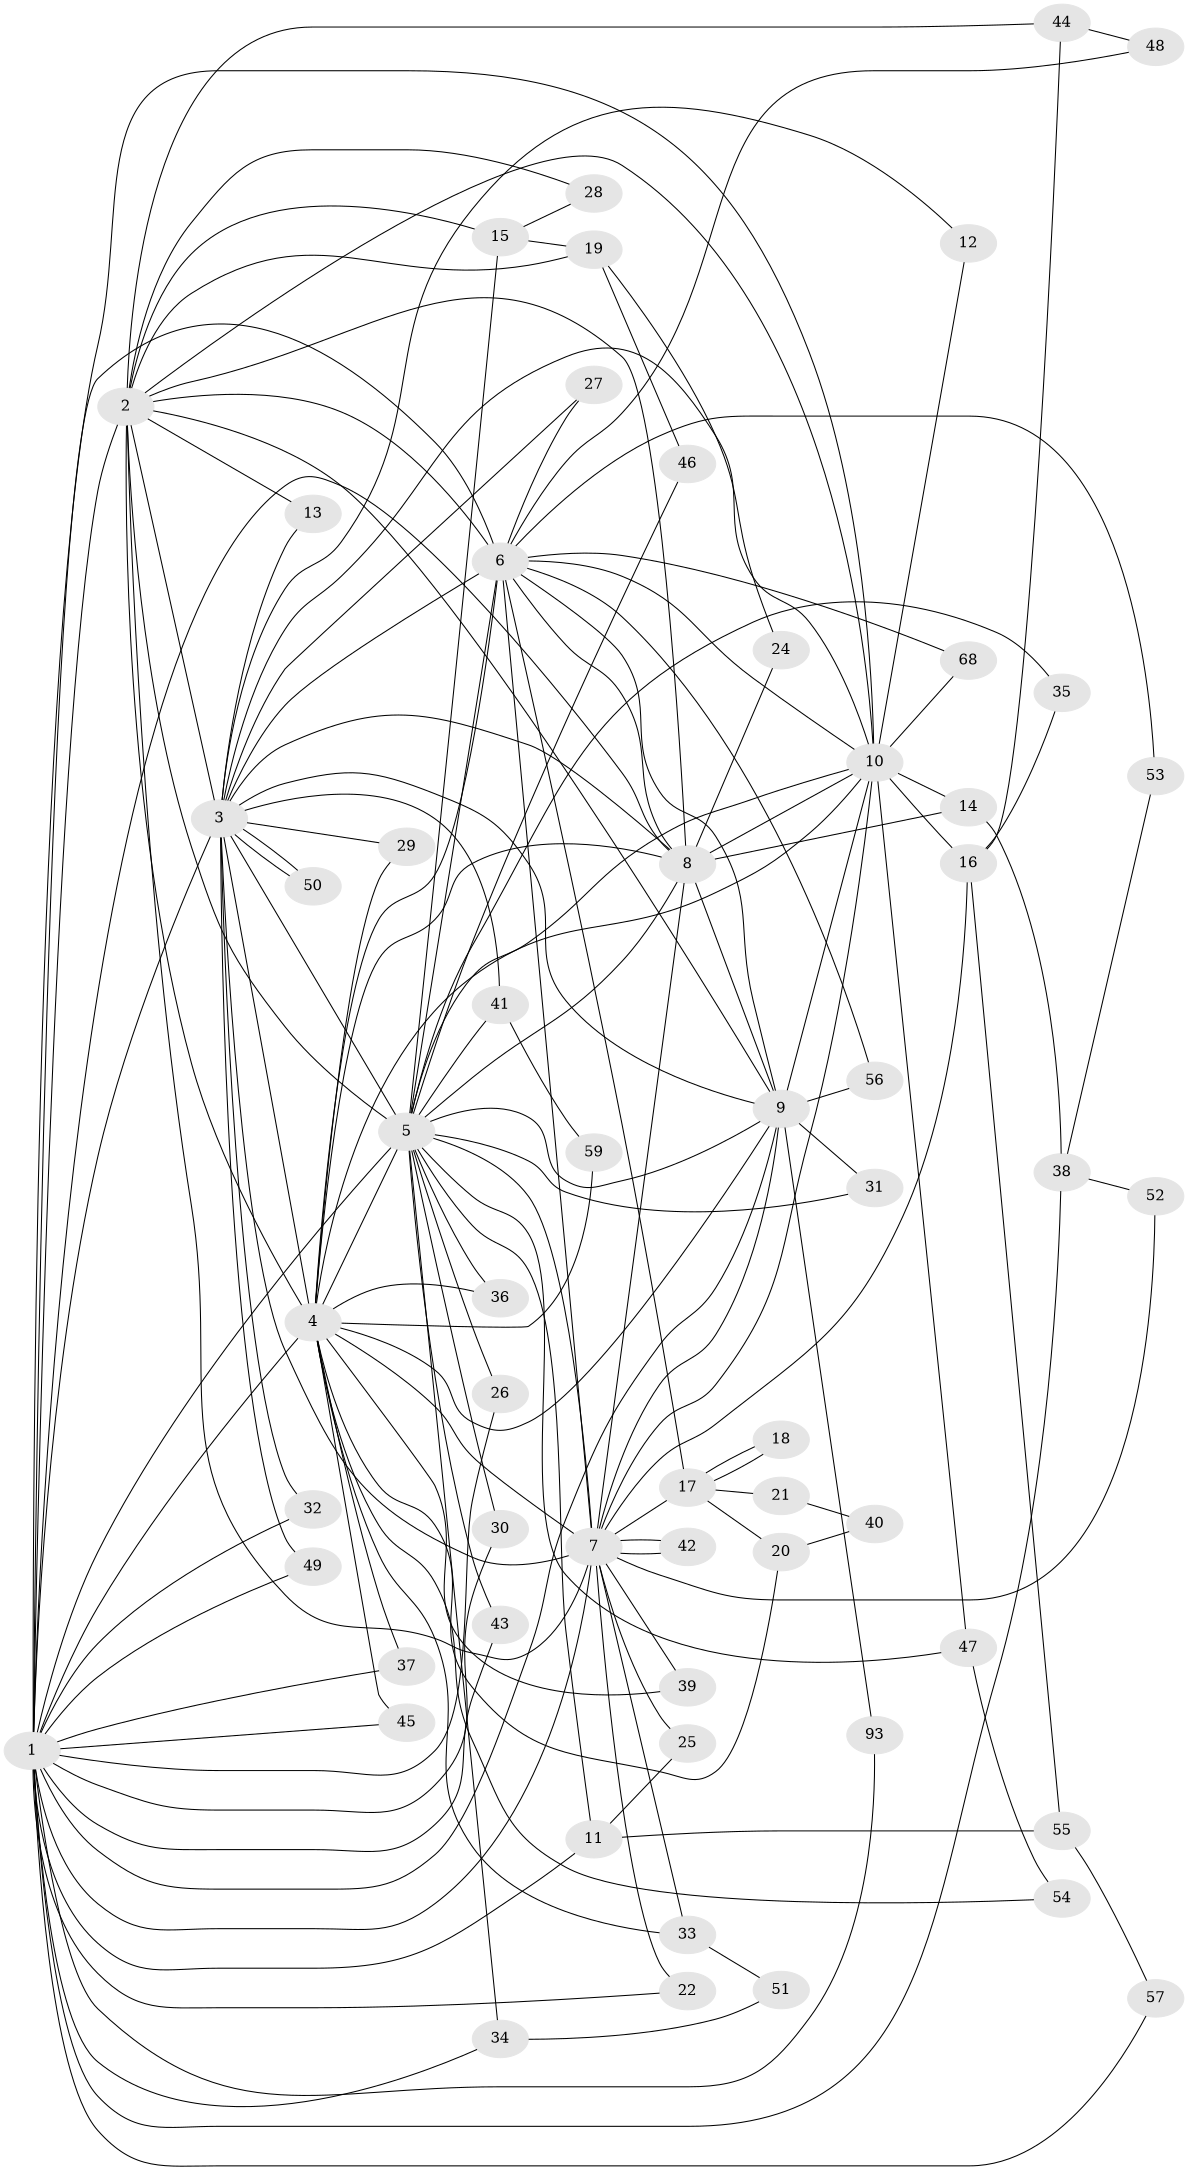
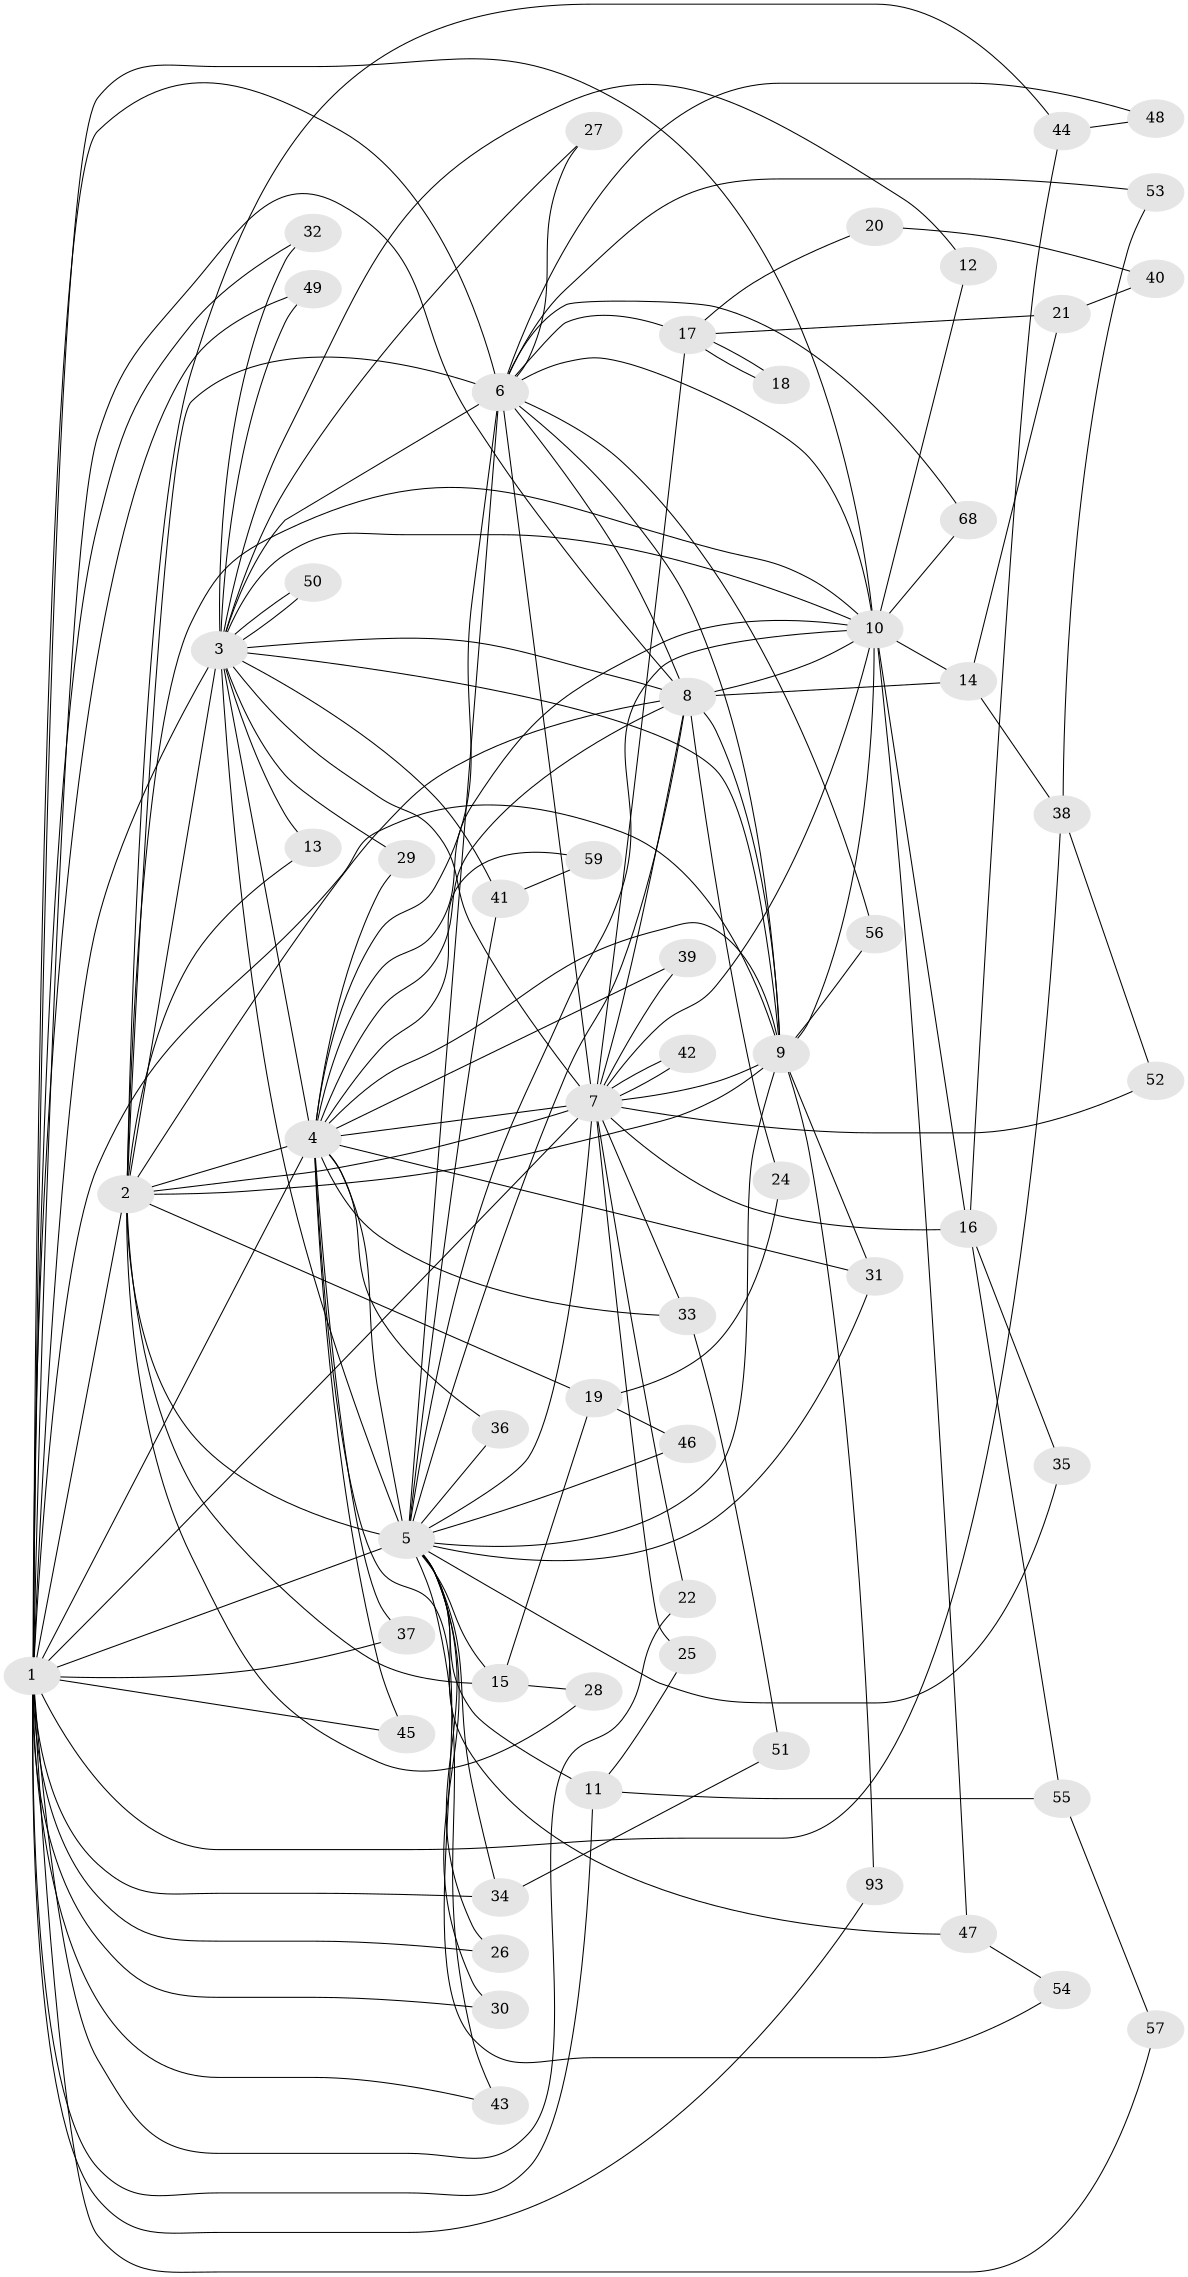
edge "21" -- "14": added
edge "4" -- "20": now "4" -- "31"
